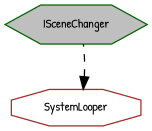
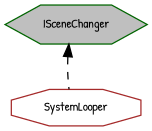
edge "ISceneChanger" -> "SystemLooper": reversed
